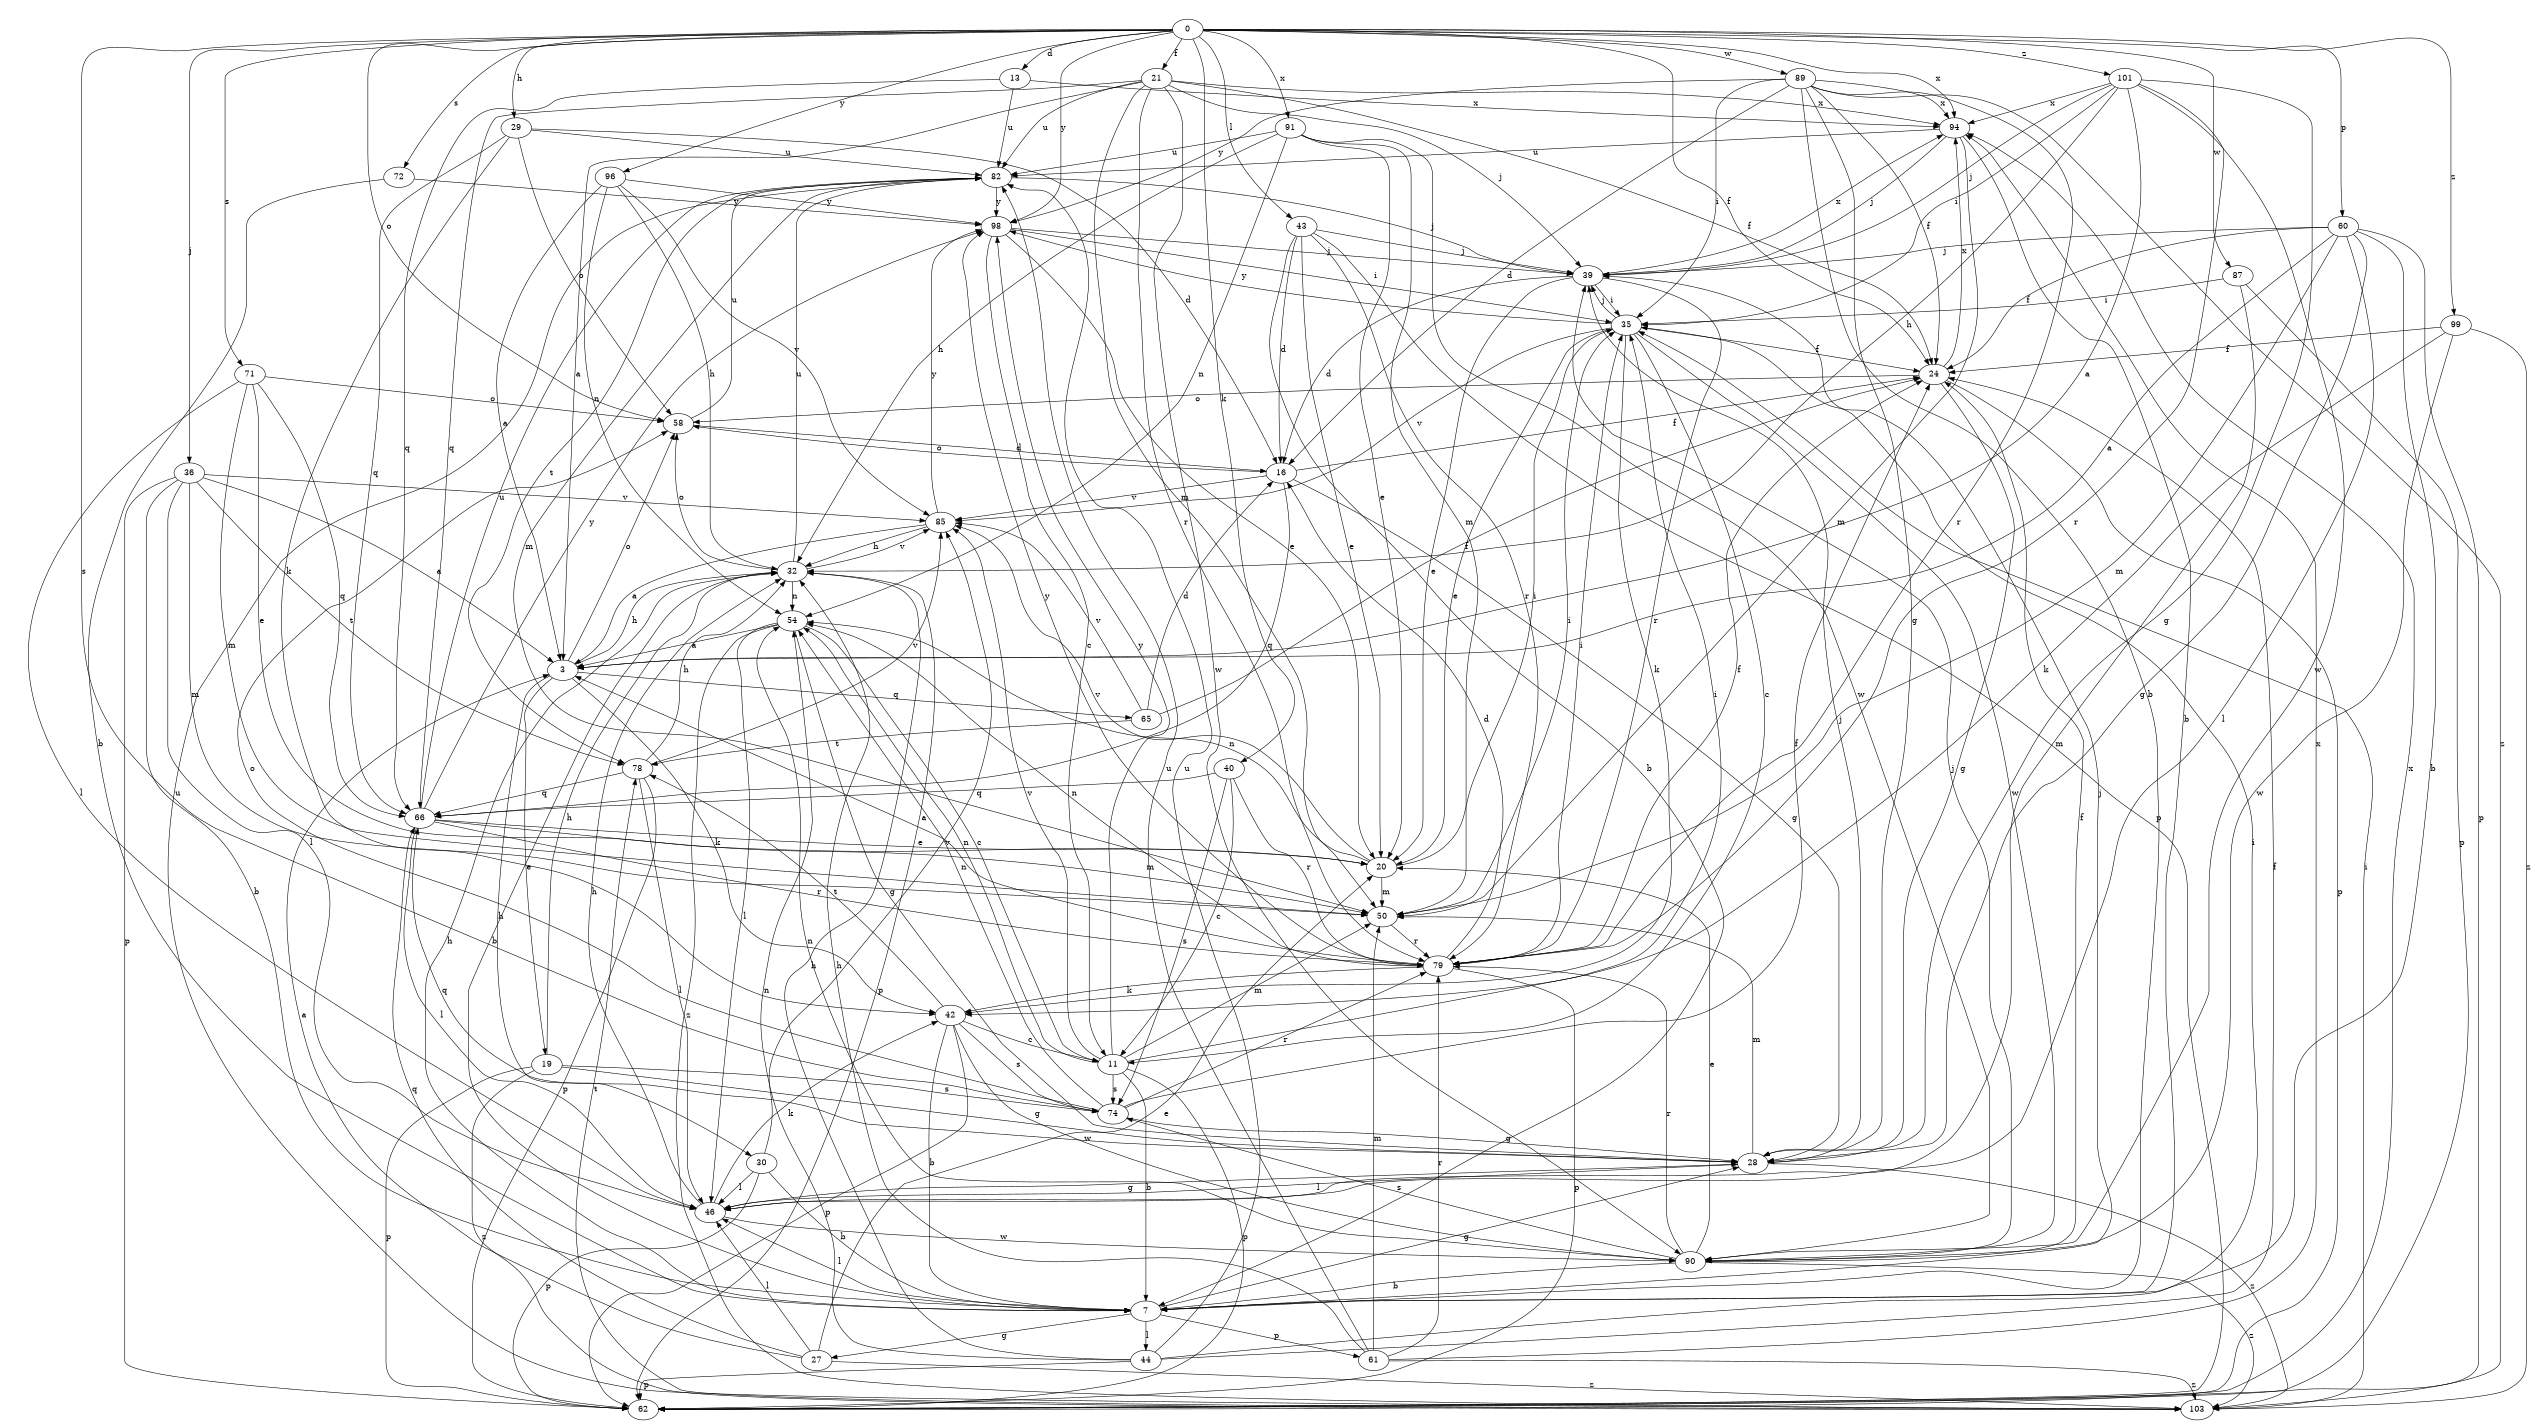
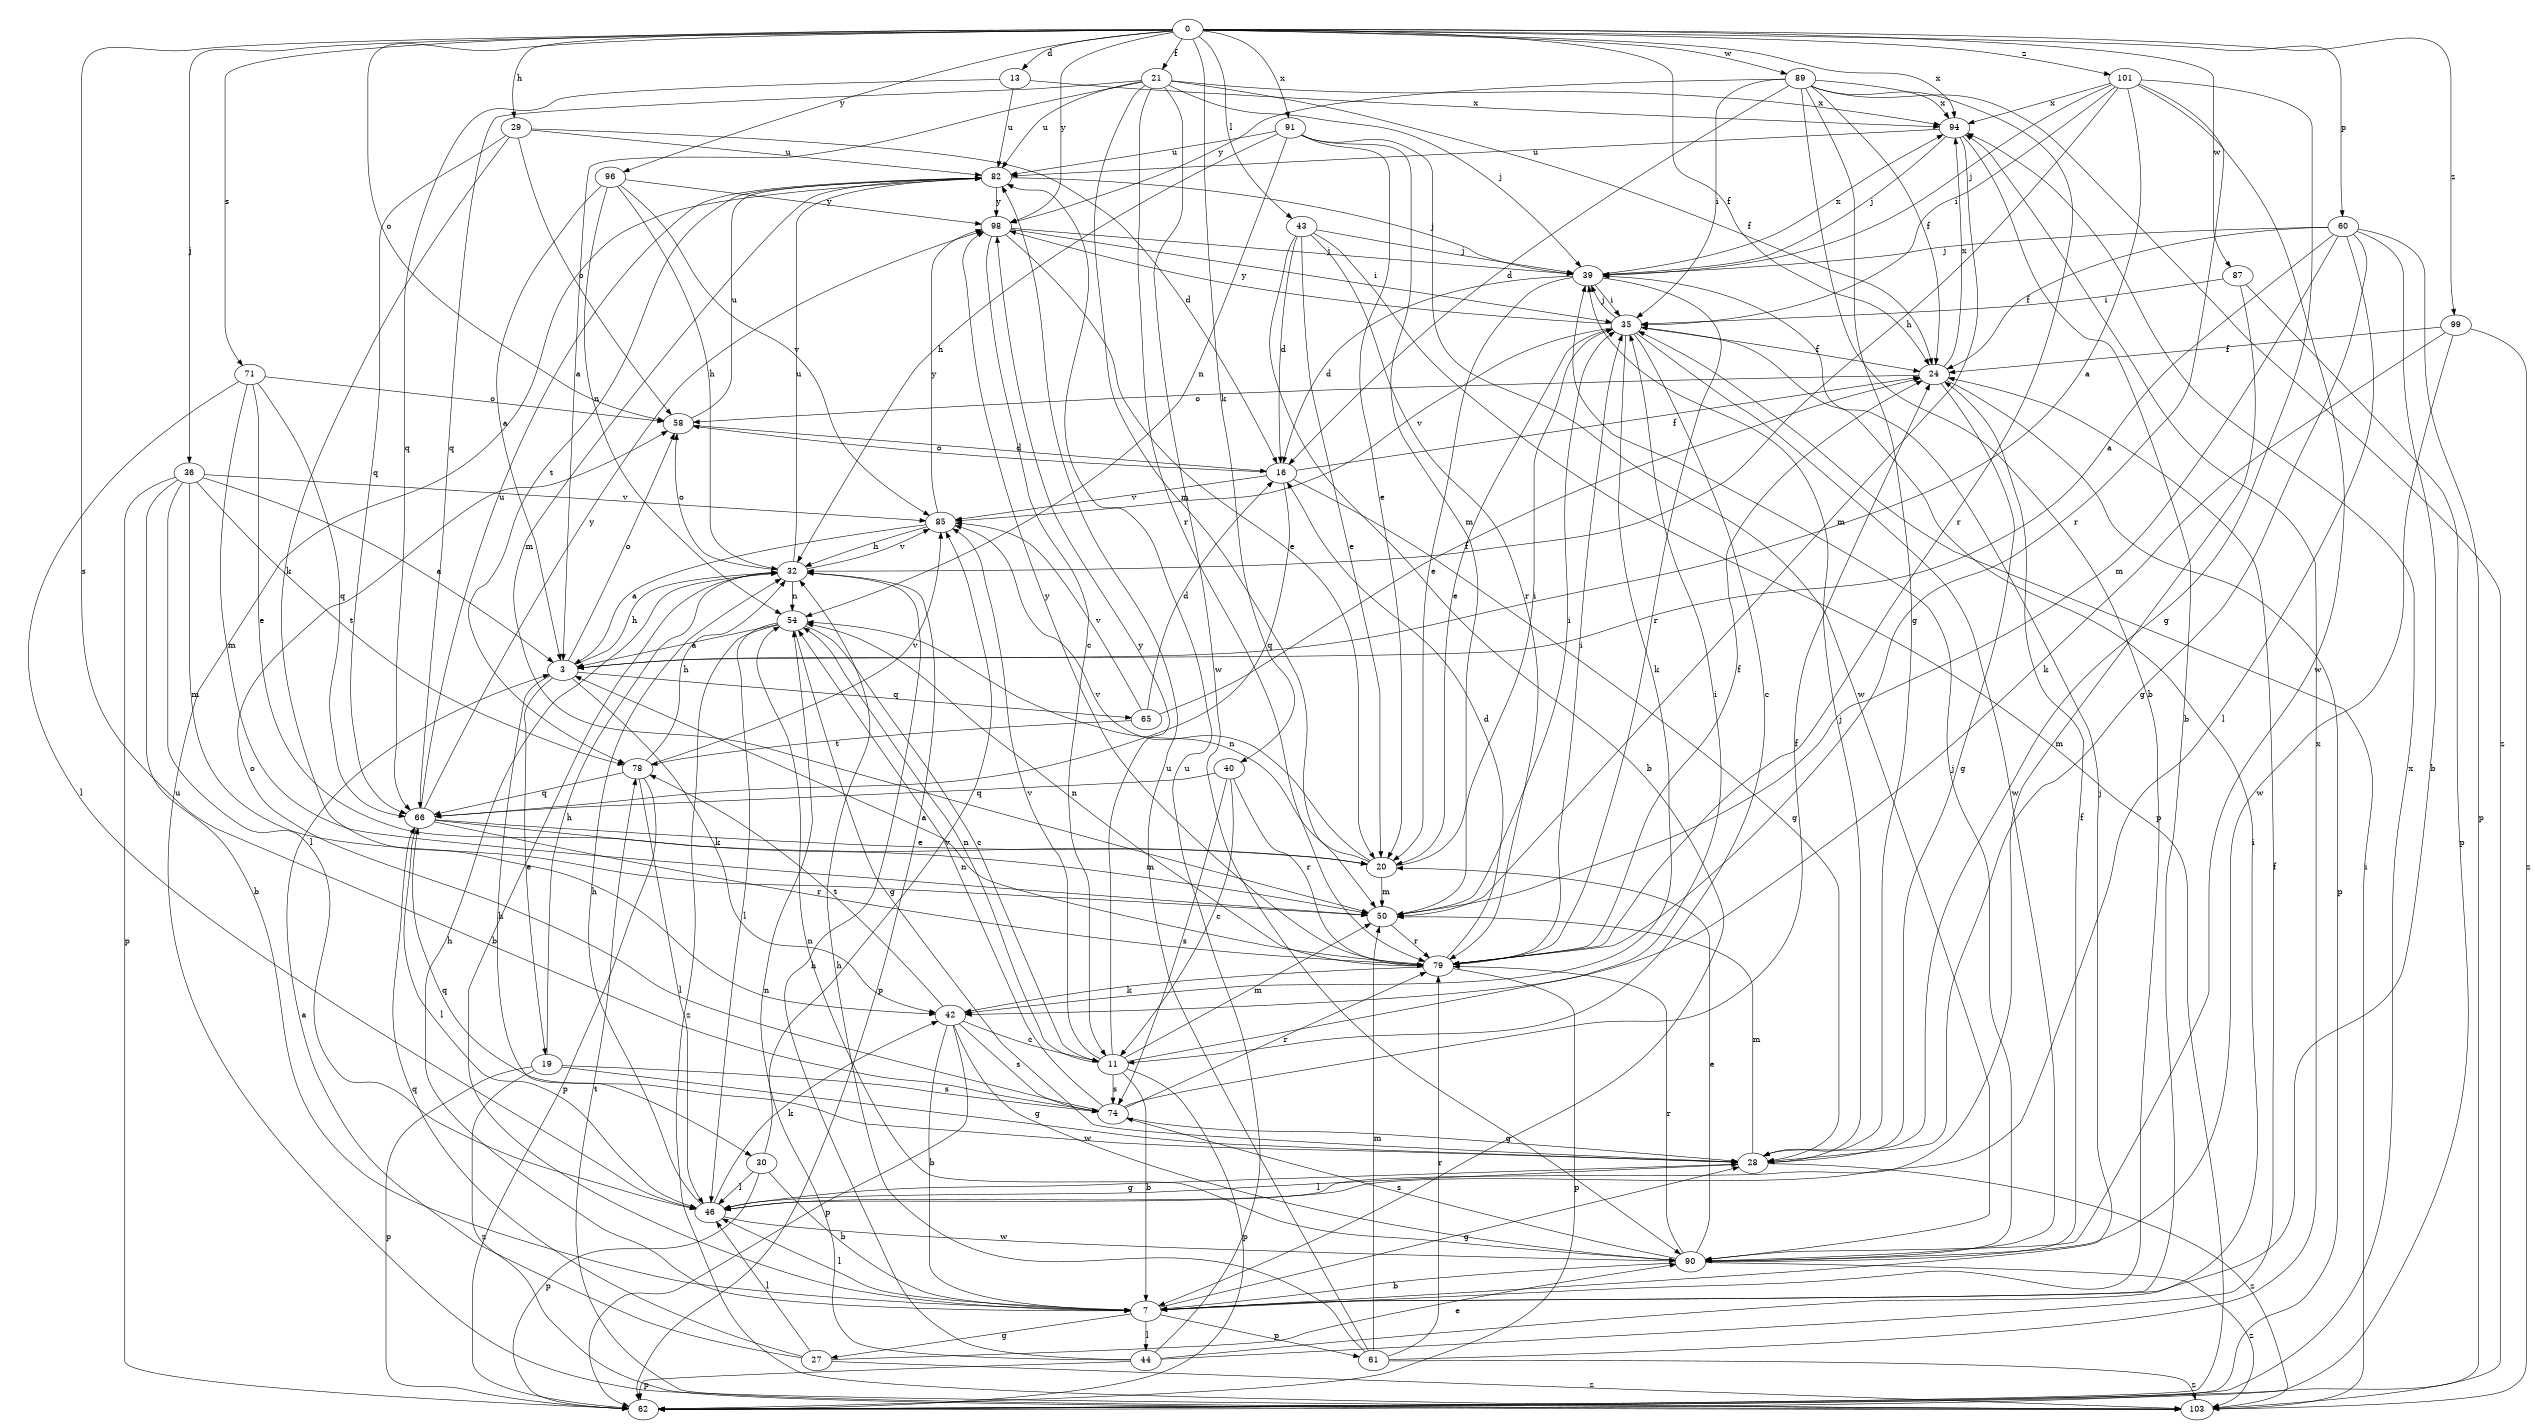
node "72": removed
edge "27" -> "20": now "27" -> "90"
